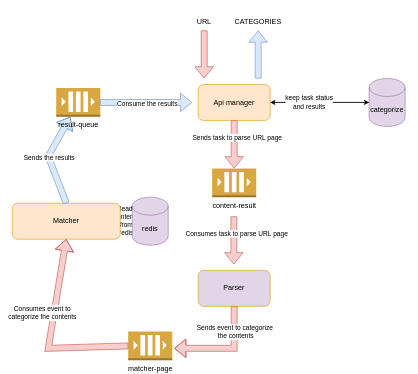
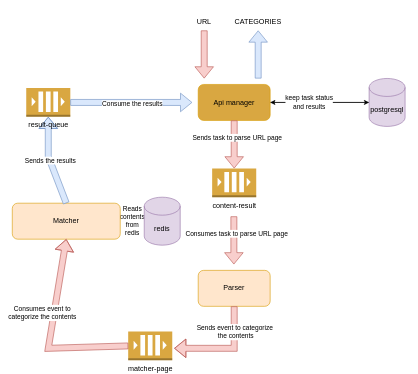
node "result-queue": moved (78, 102) -> (48, 102)
node "Api manager": fillcolor #ffe6cc -> #d9a741
node "categorize": label "categorize" -> "postgresql"
node "redis": moved (150, 221) -> (162, 221)
node "Parser": fillcolor #e1d5e7 -> #ffe6cc
